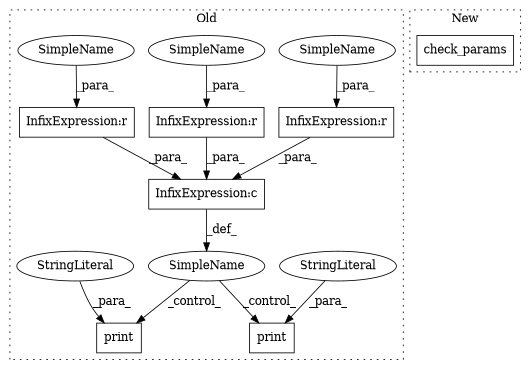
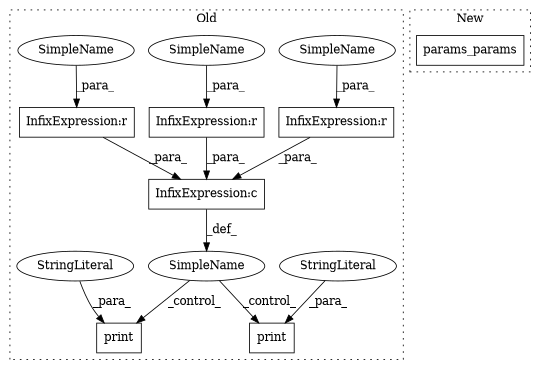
node "check_params": label "check_params" -> "params_params"
